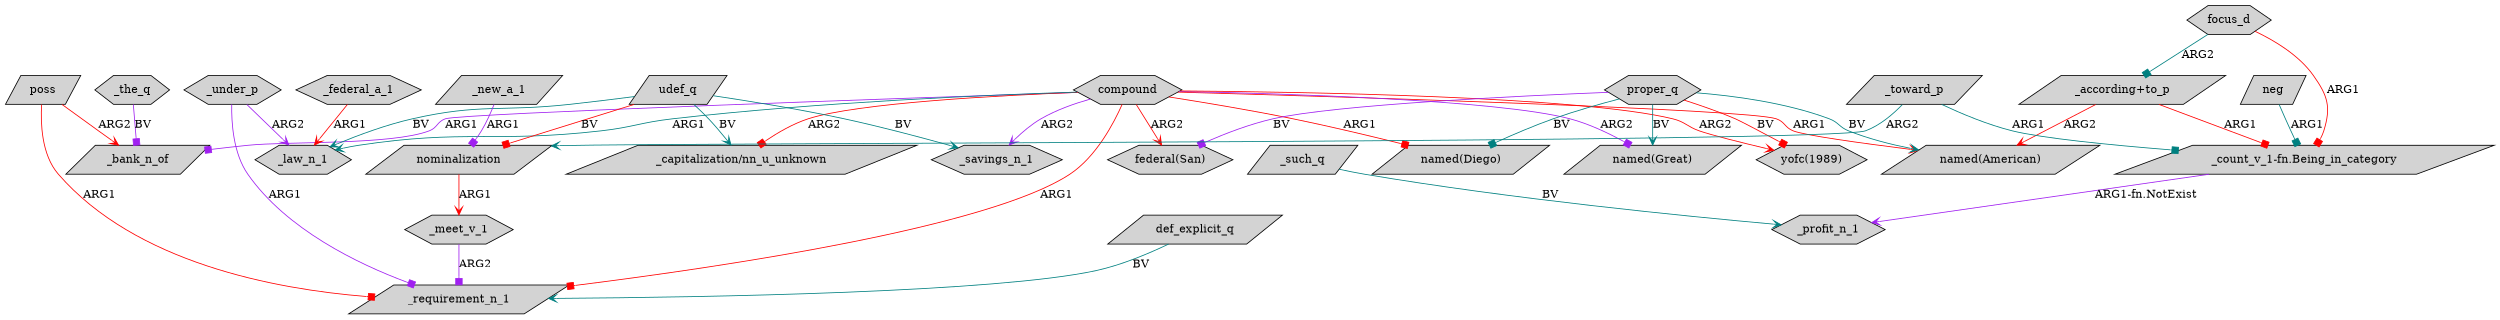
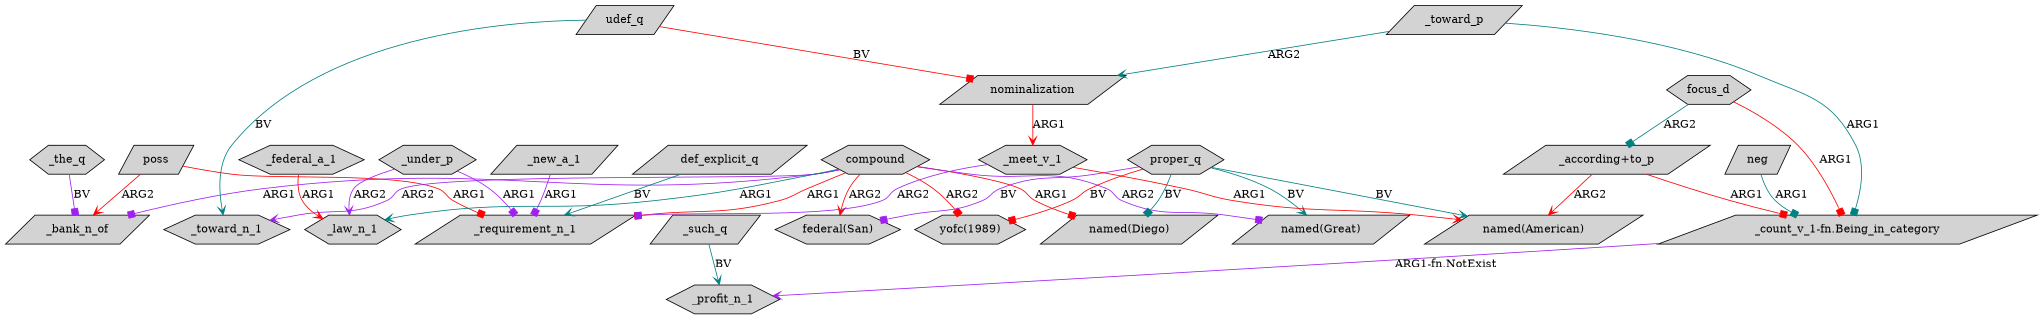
edge "compound" -> "yofc(1989)": arrowhead vee -> box
edge "udef_q" -> "_law_n_1": removed, label "BV"
edge "compound" -> "named(American)": now "_meet_v_1" -> "named(American)"
edge "_new_a_1" -> "nominalization": now "_new_a_1" -> "_requirement_n_1"
node "_capitalization/nn_u_unknown": removed
node "_savings_n_1": label "_savings_n_1" -> "_toward_n_1"
